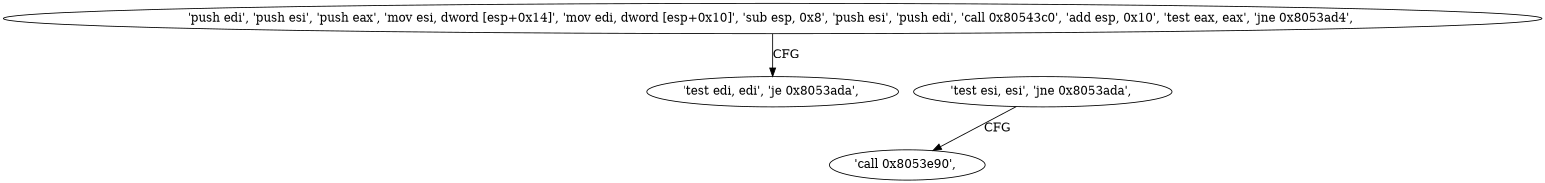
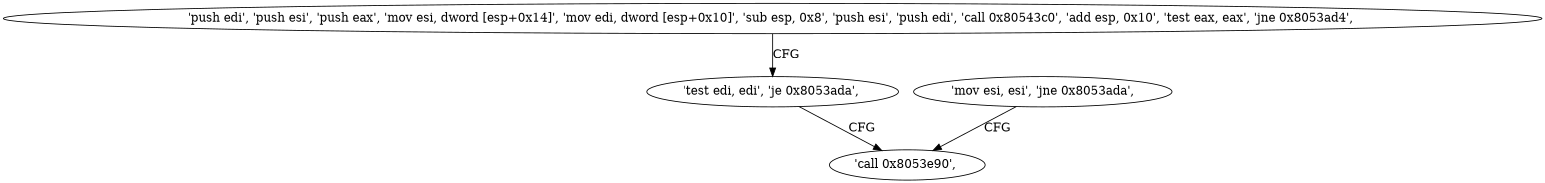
node "'test esi, esi', 'jne 0x8053ada',": label "'test esi, esi', 'jne 0x8053ada'," -> "'mov esi, esi', 'jne 0x8053ada',"
edge "'test edi, edi', 'je 0x8053ada'," -> "'call 0x8053e90',": added, label "CFG"
